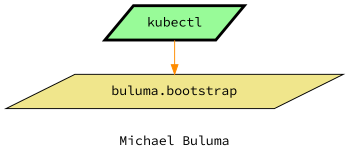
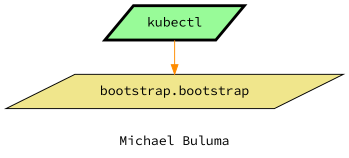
node "buluma.bootstrap": label "buluma.bootstrap" -> "bootstrap.bootstrap"
